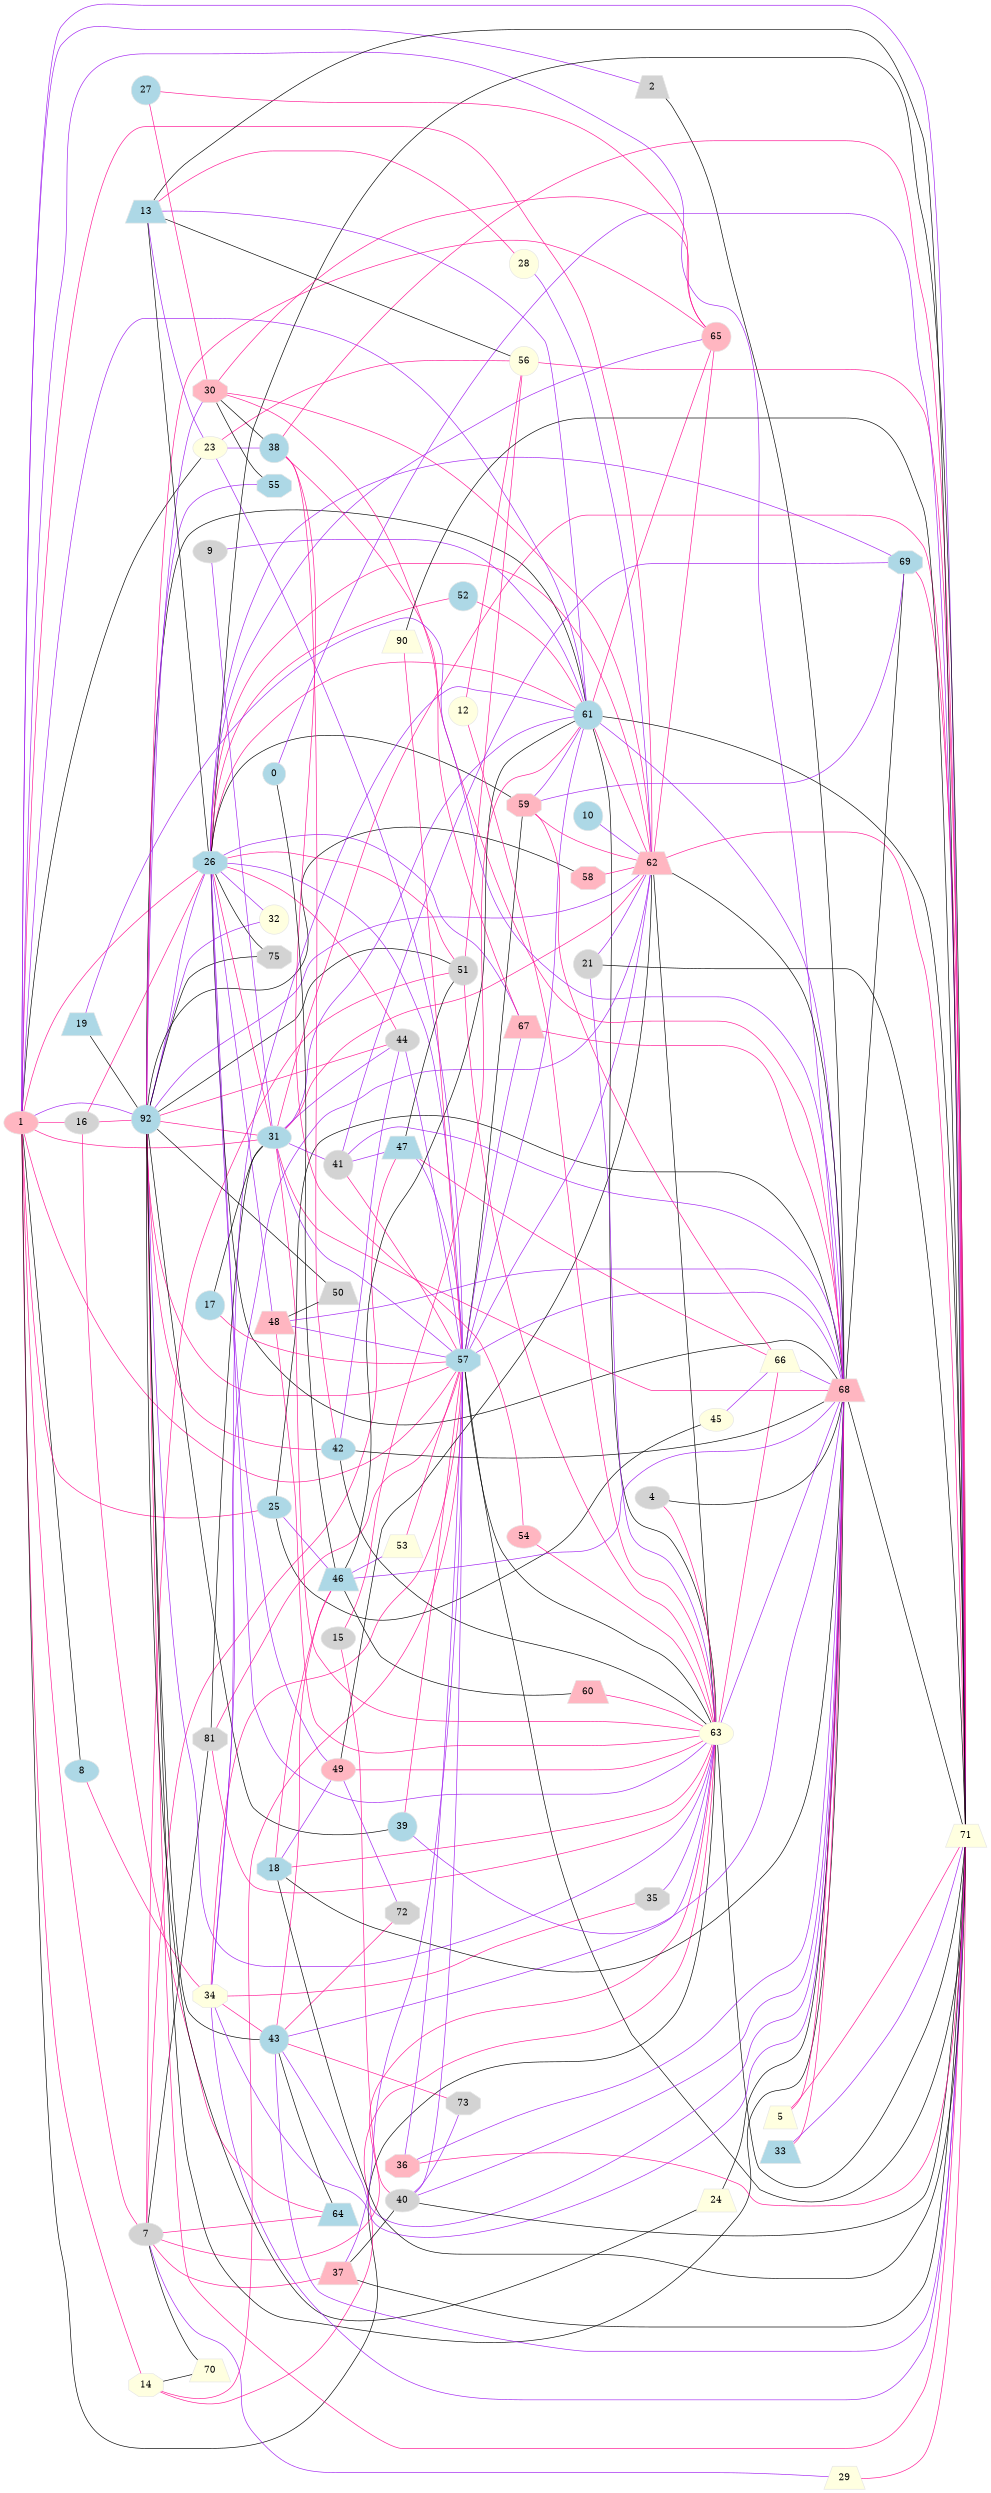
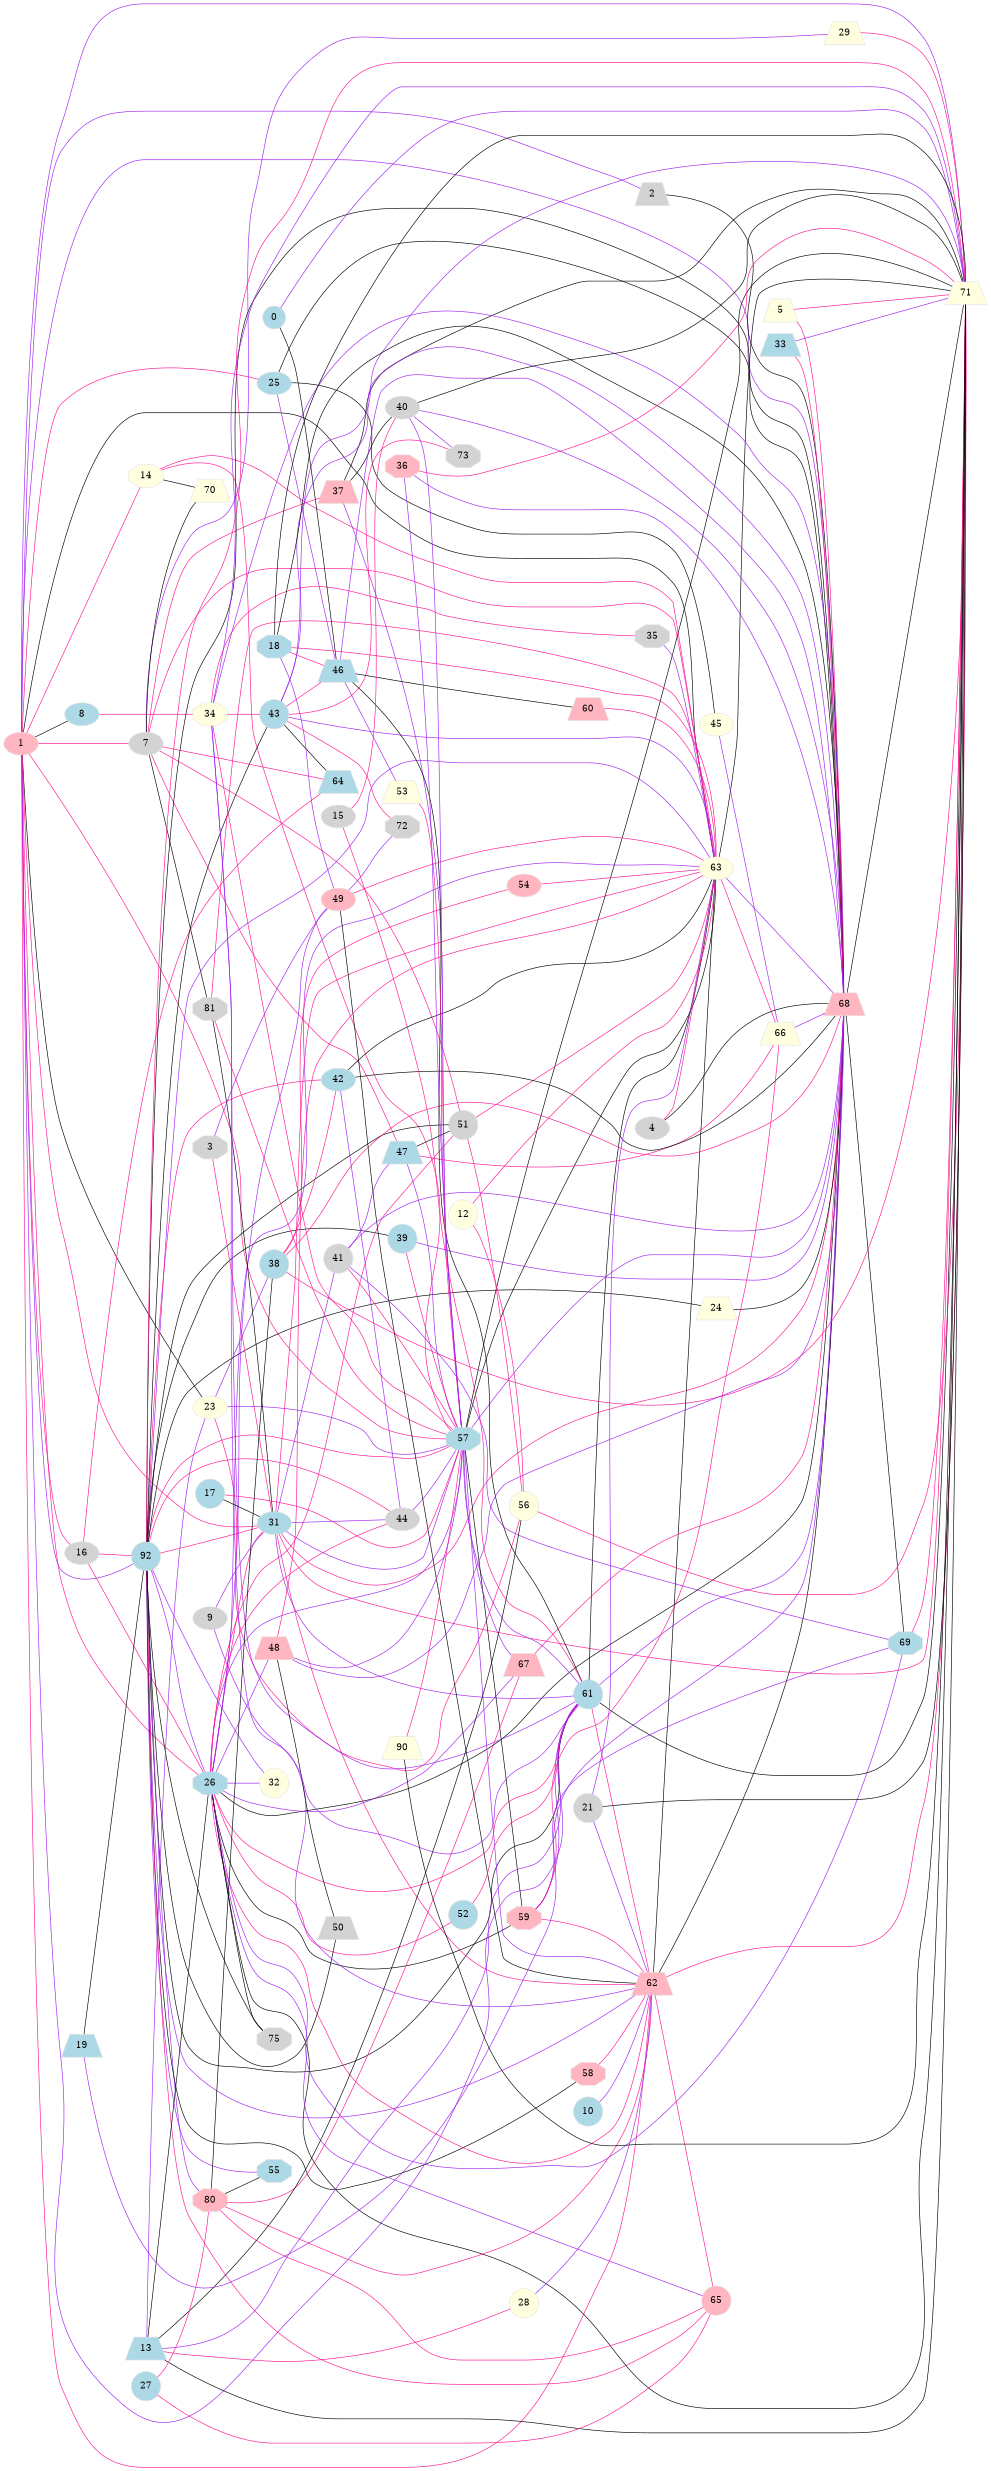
node "30": label "30" -> "80"
edge "65" -- "61": removed
node "3": added
